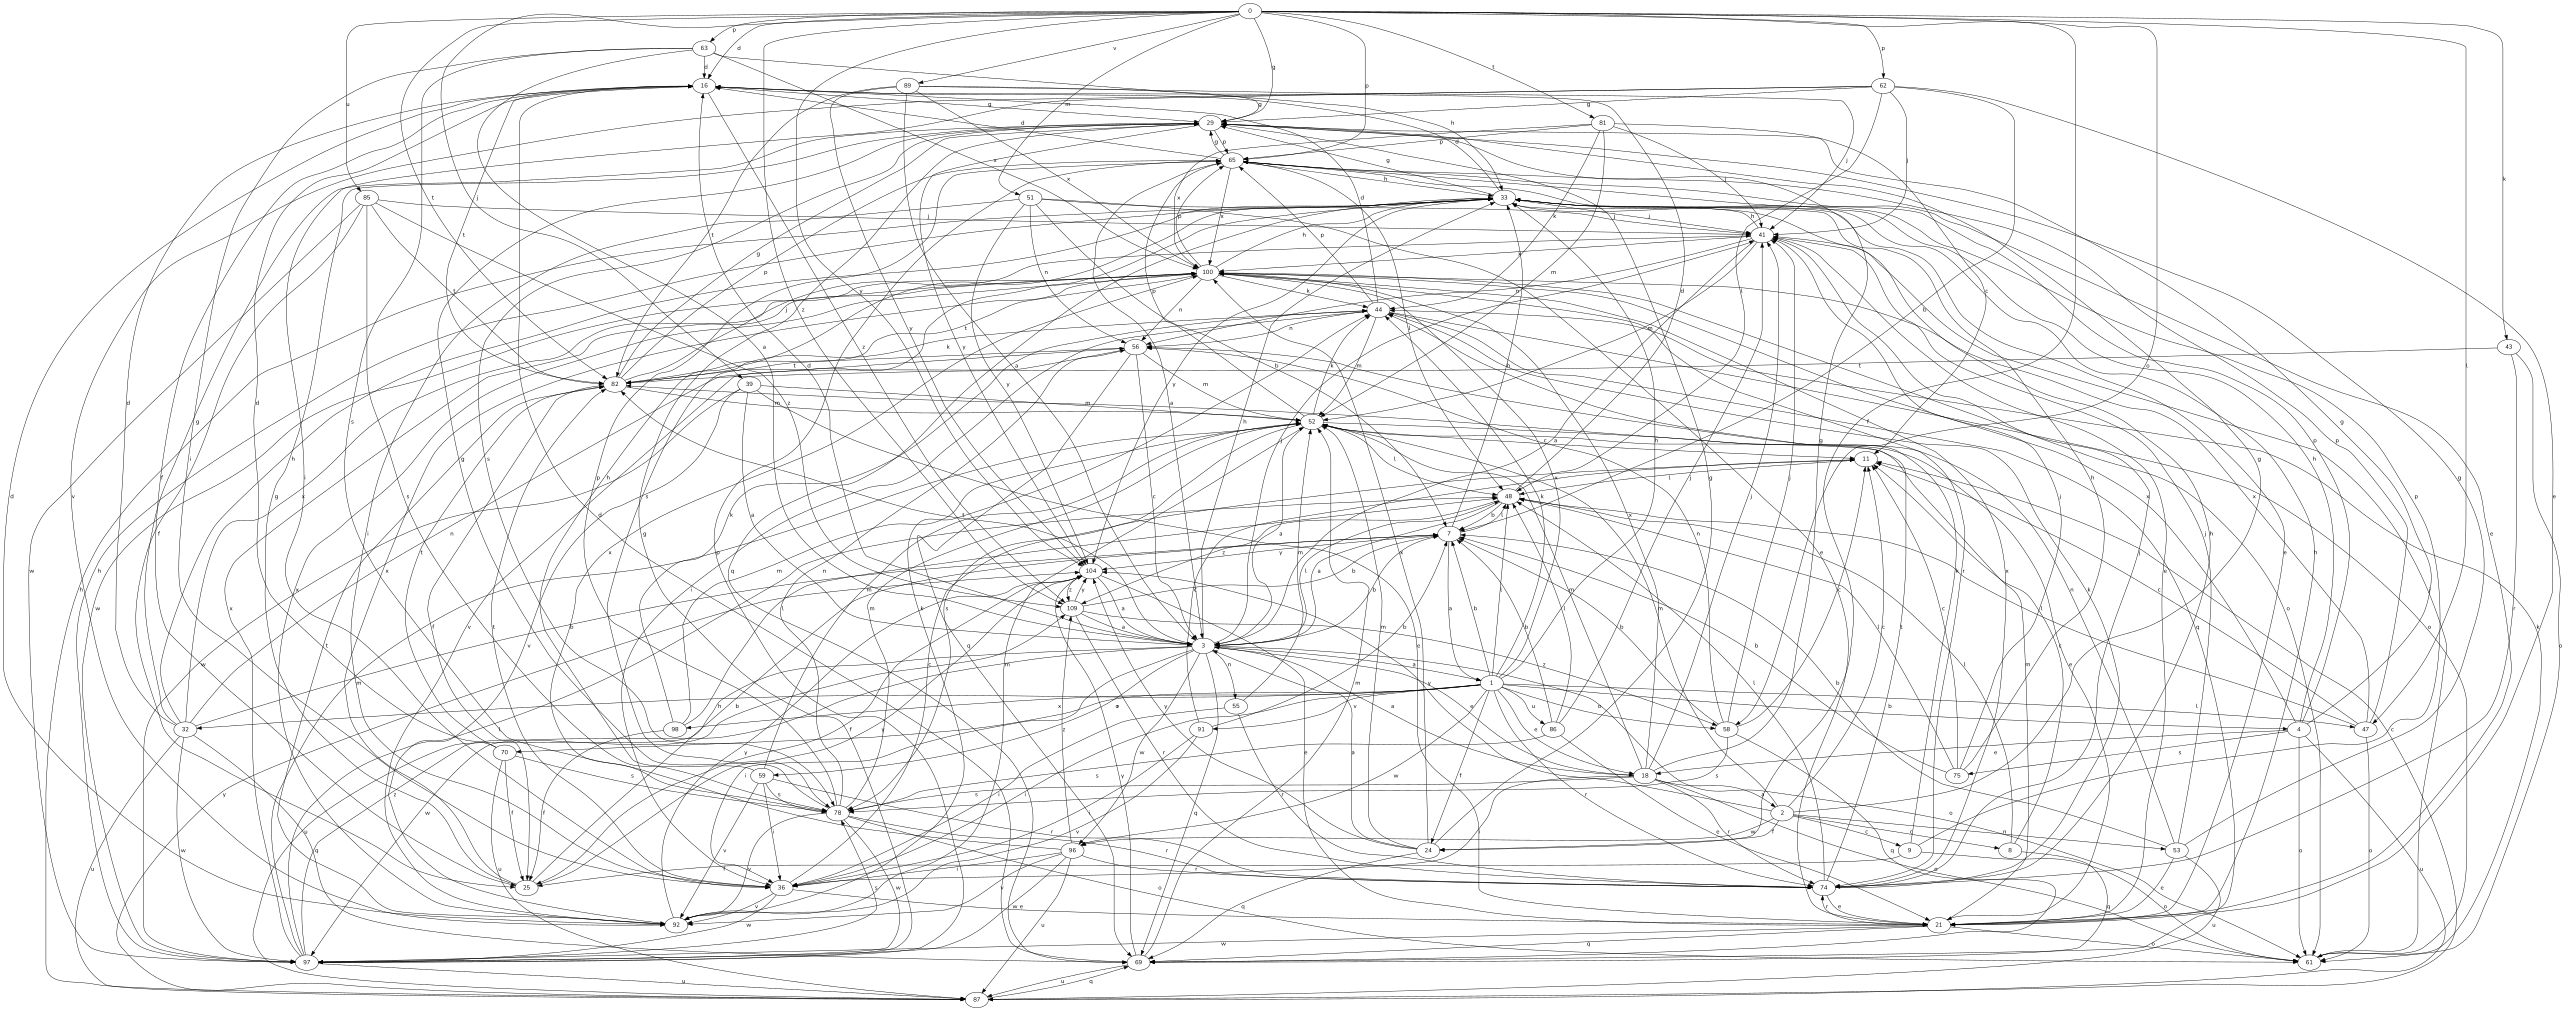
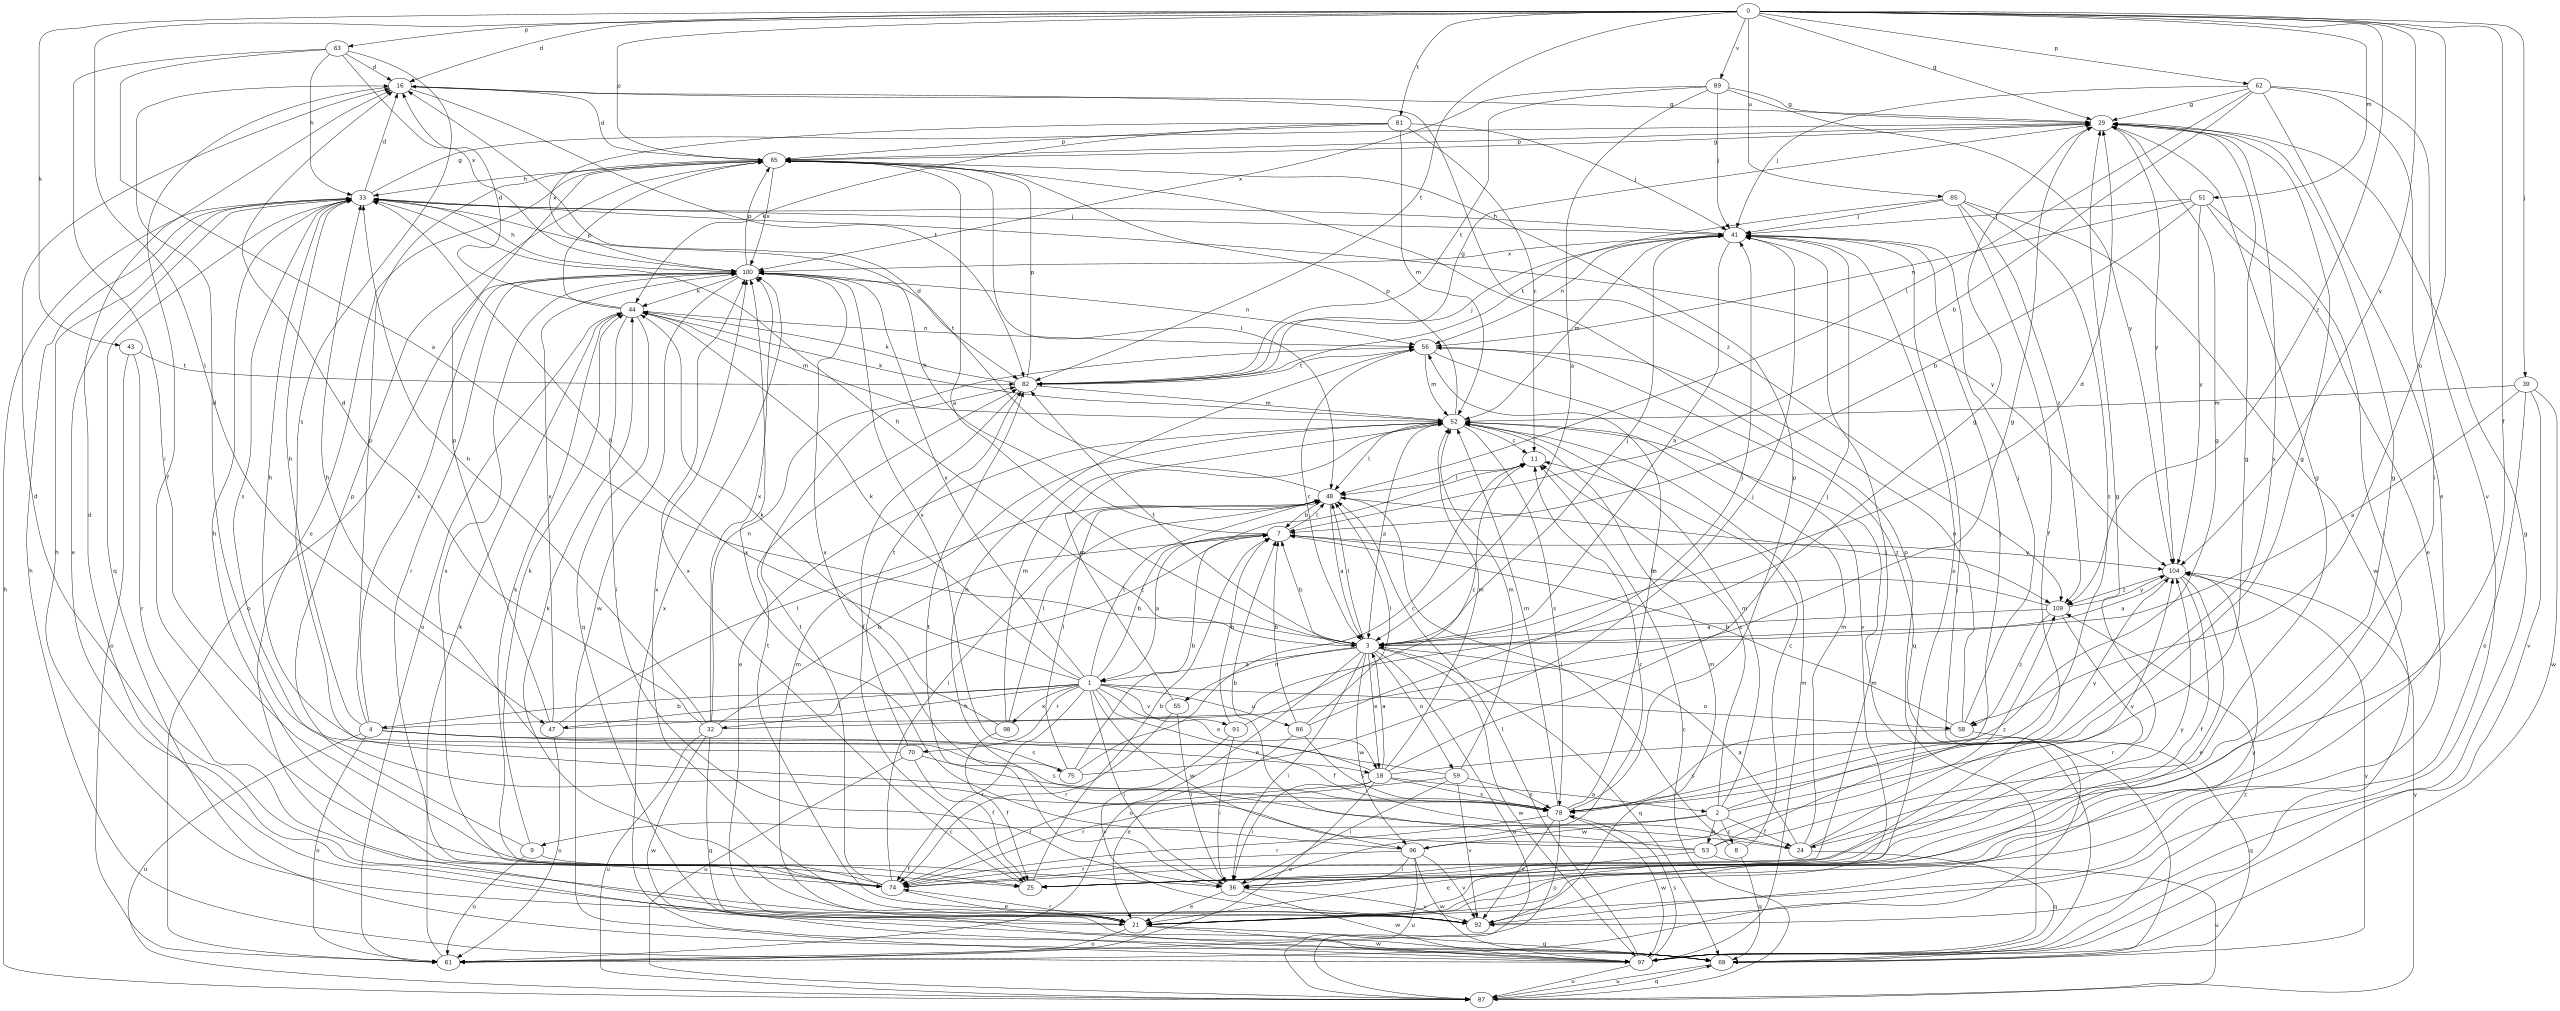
edge "3" -> "16": now "3" -> "29"
edge "58" -> "11": removed, label "c"
